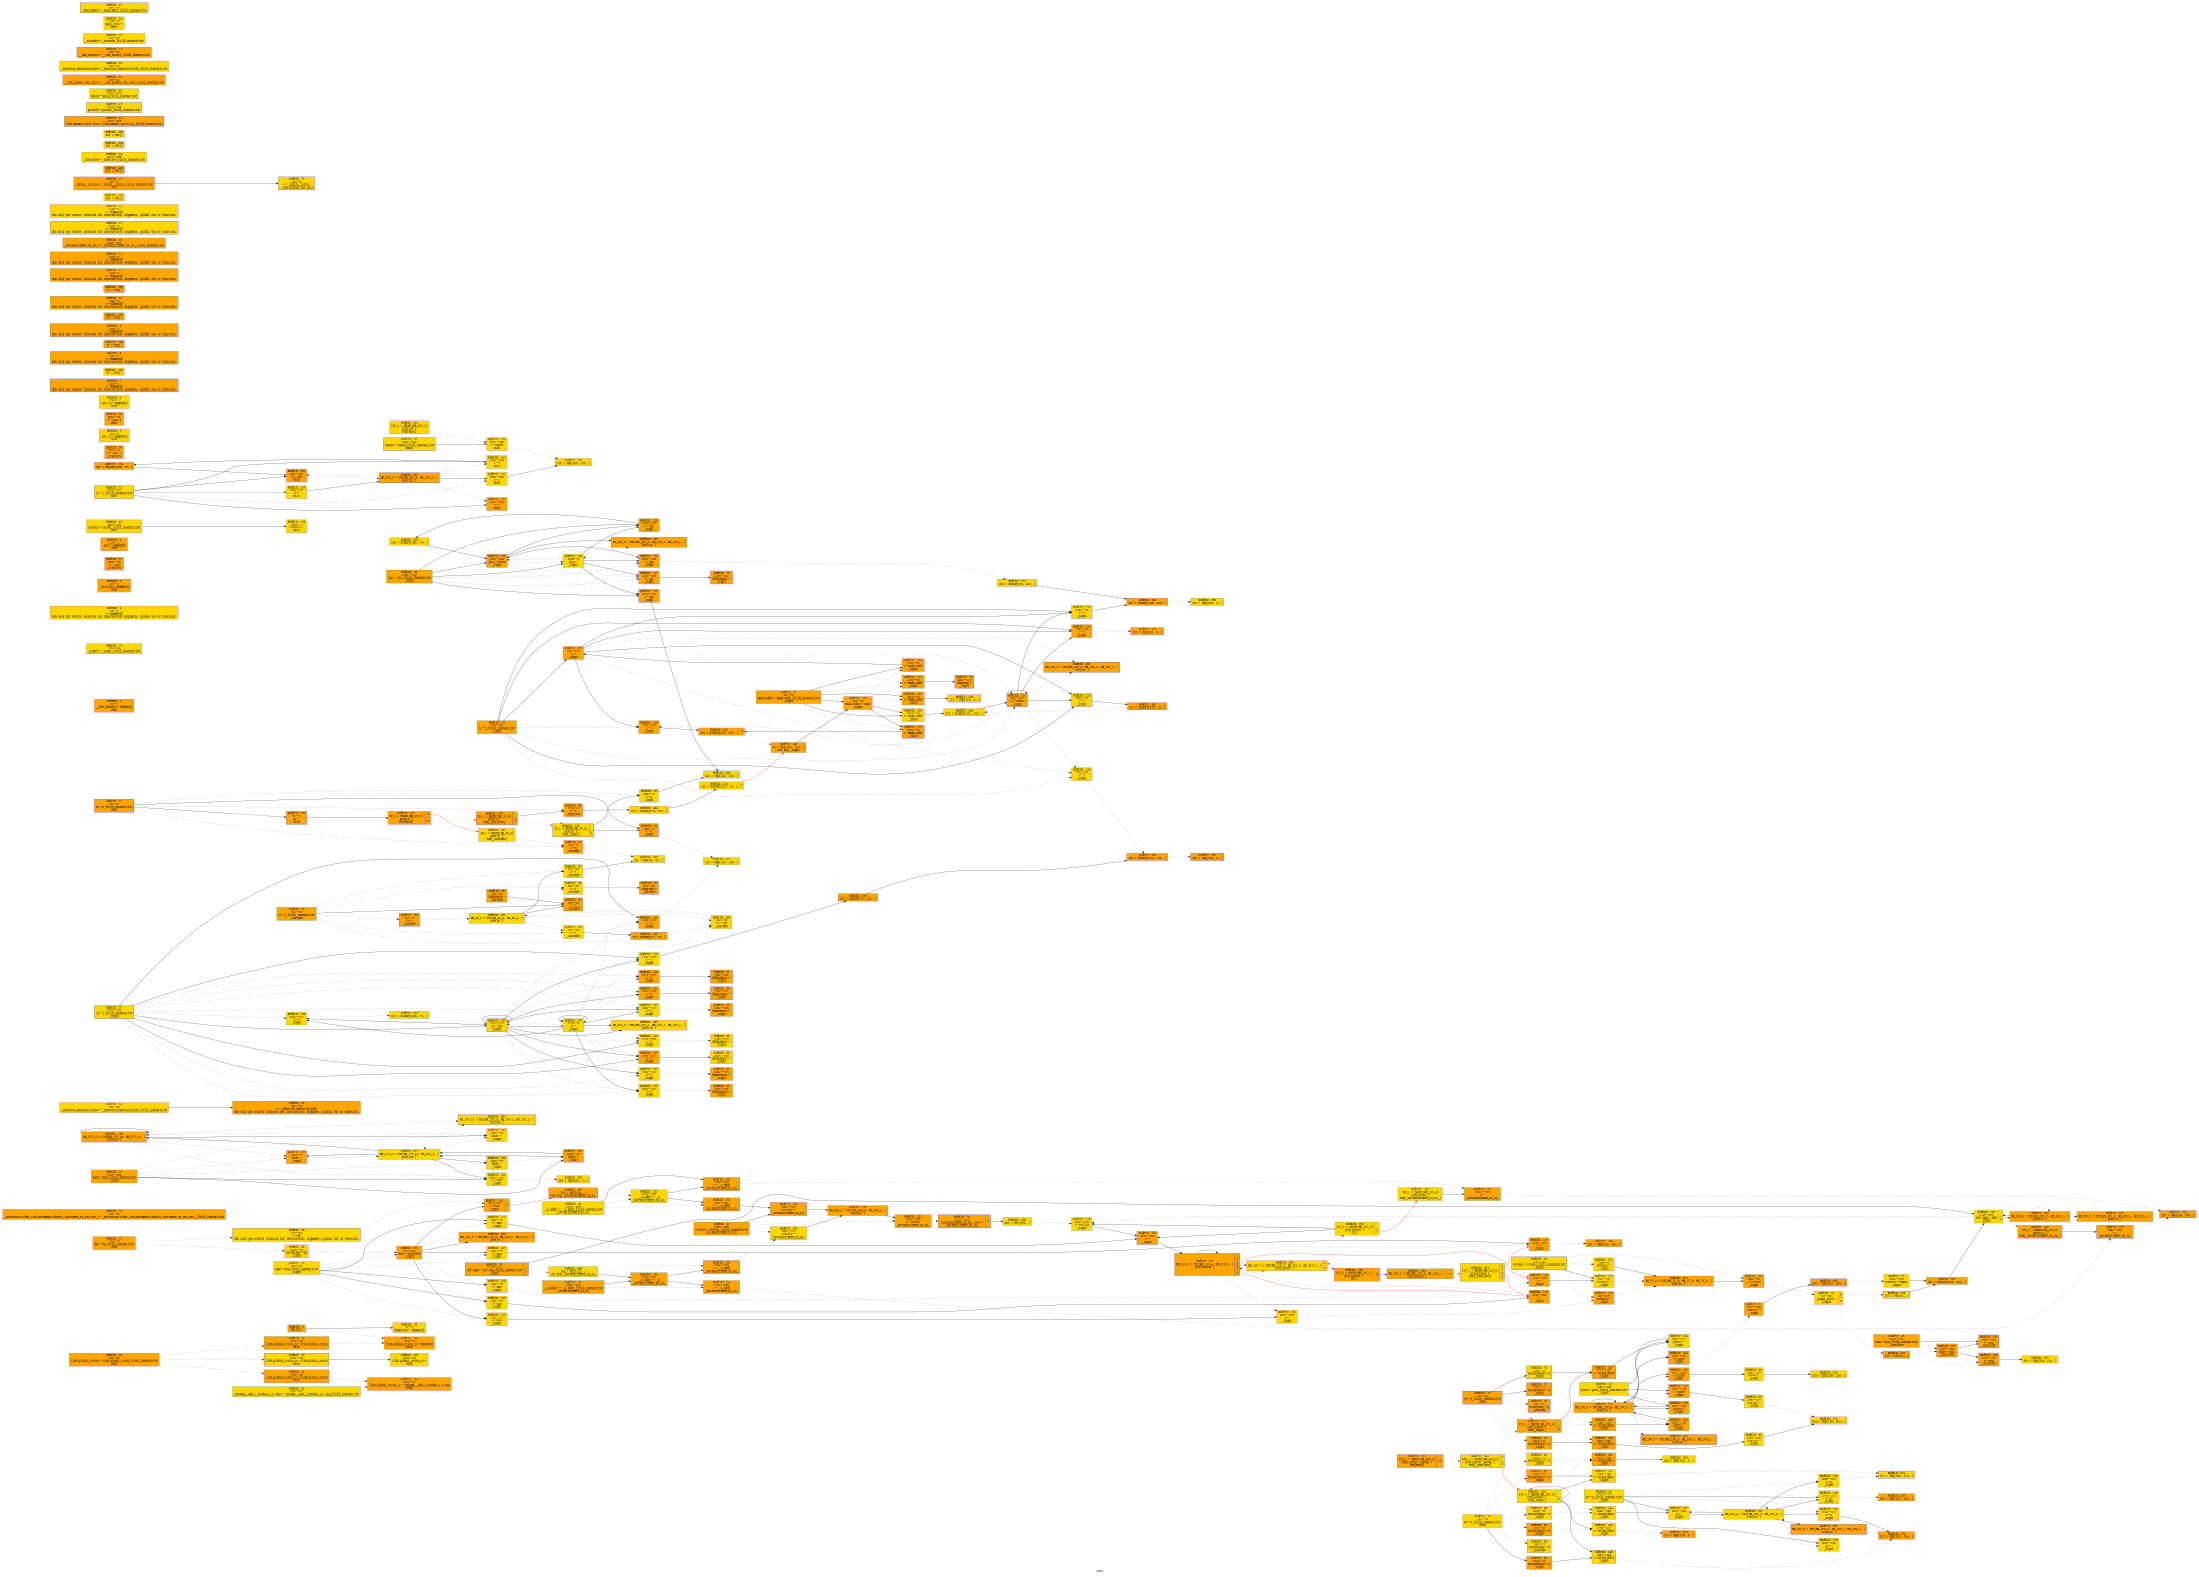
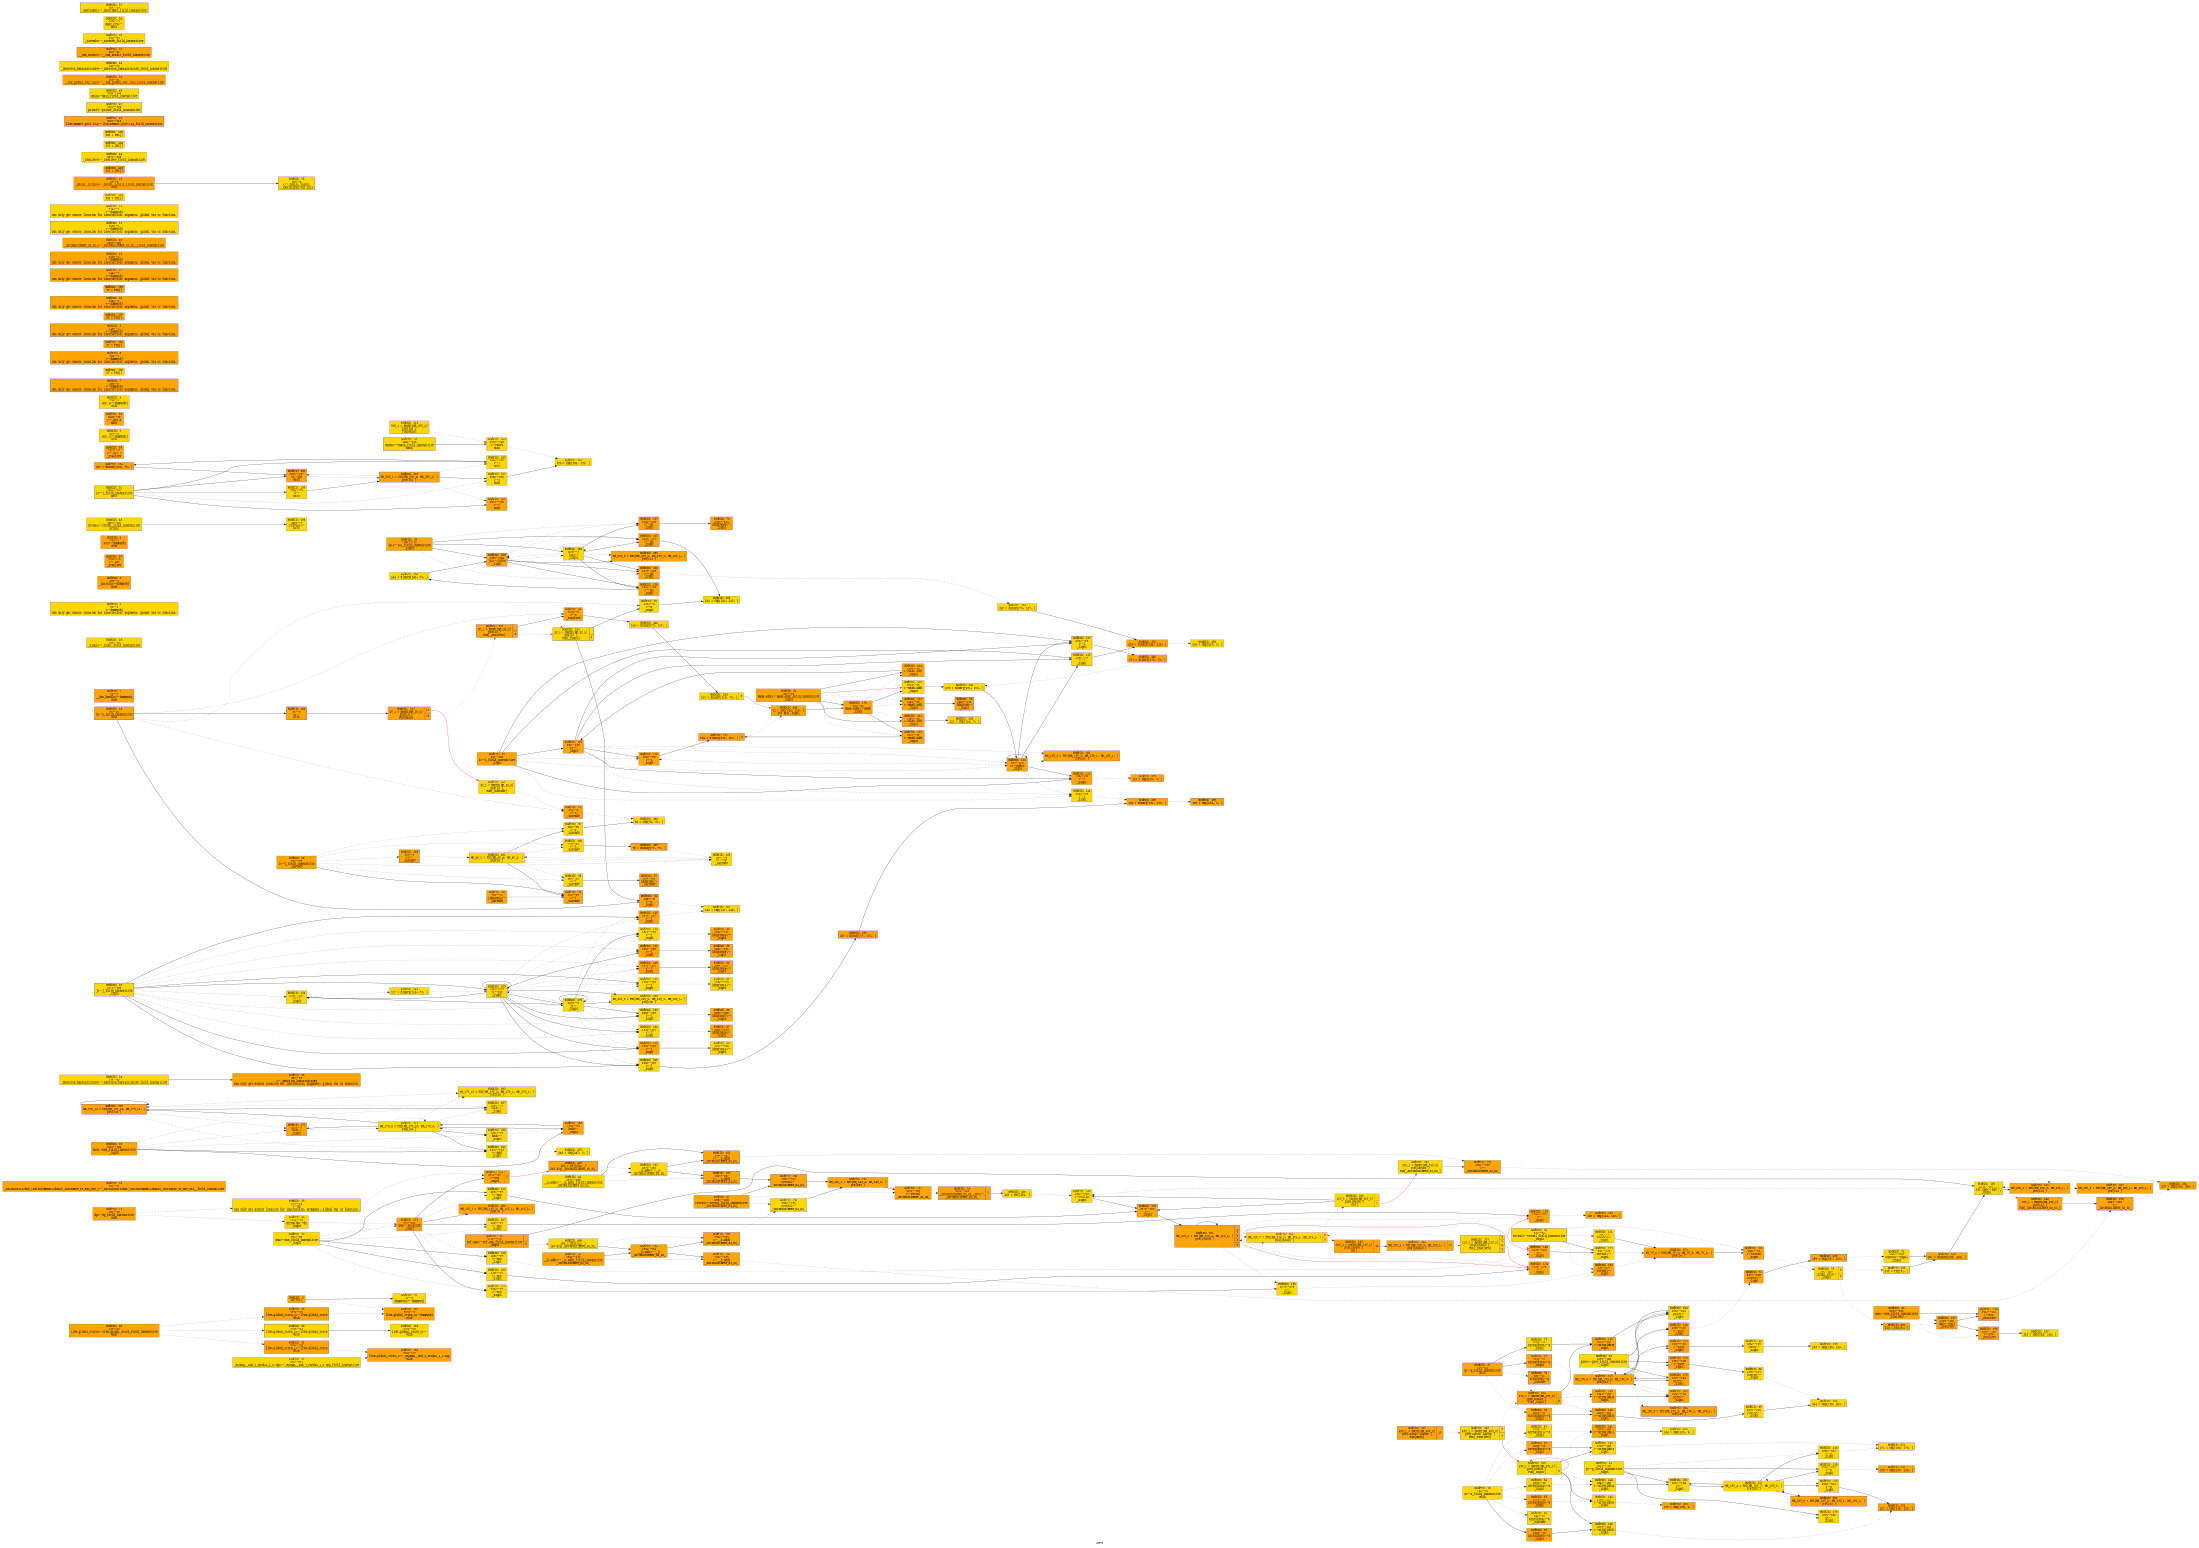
node "NodeID: 49": text "main" -> "printf"
edge "NodeID: 38" -> "NodeID: 138": removed
edge "NodeID: 31" -> "NodeID: 106": color black -> red
edge "NodeID: 182" -> "NodeID: 313": style solid -> dotted
